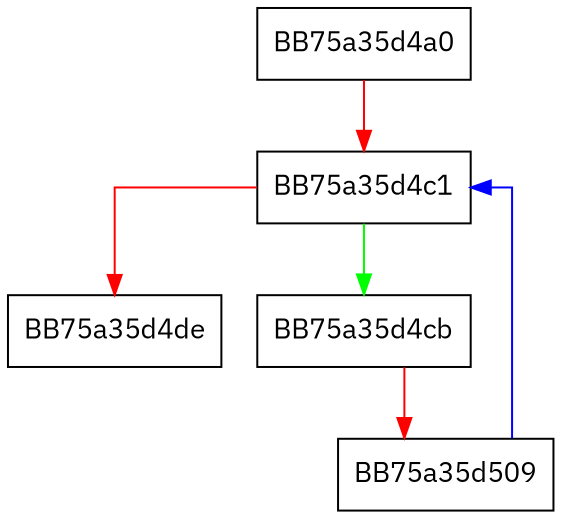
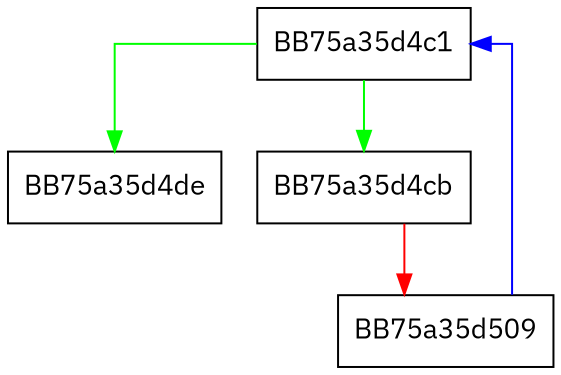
node "BB75a35d4a0": removed
edge "BB75a35d4c1" -> "BB75a35d4de": color red -> green
